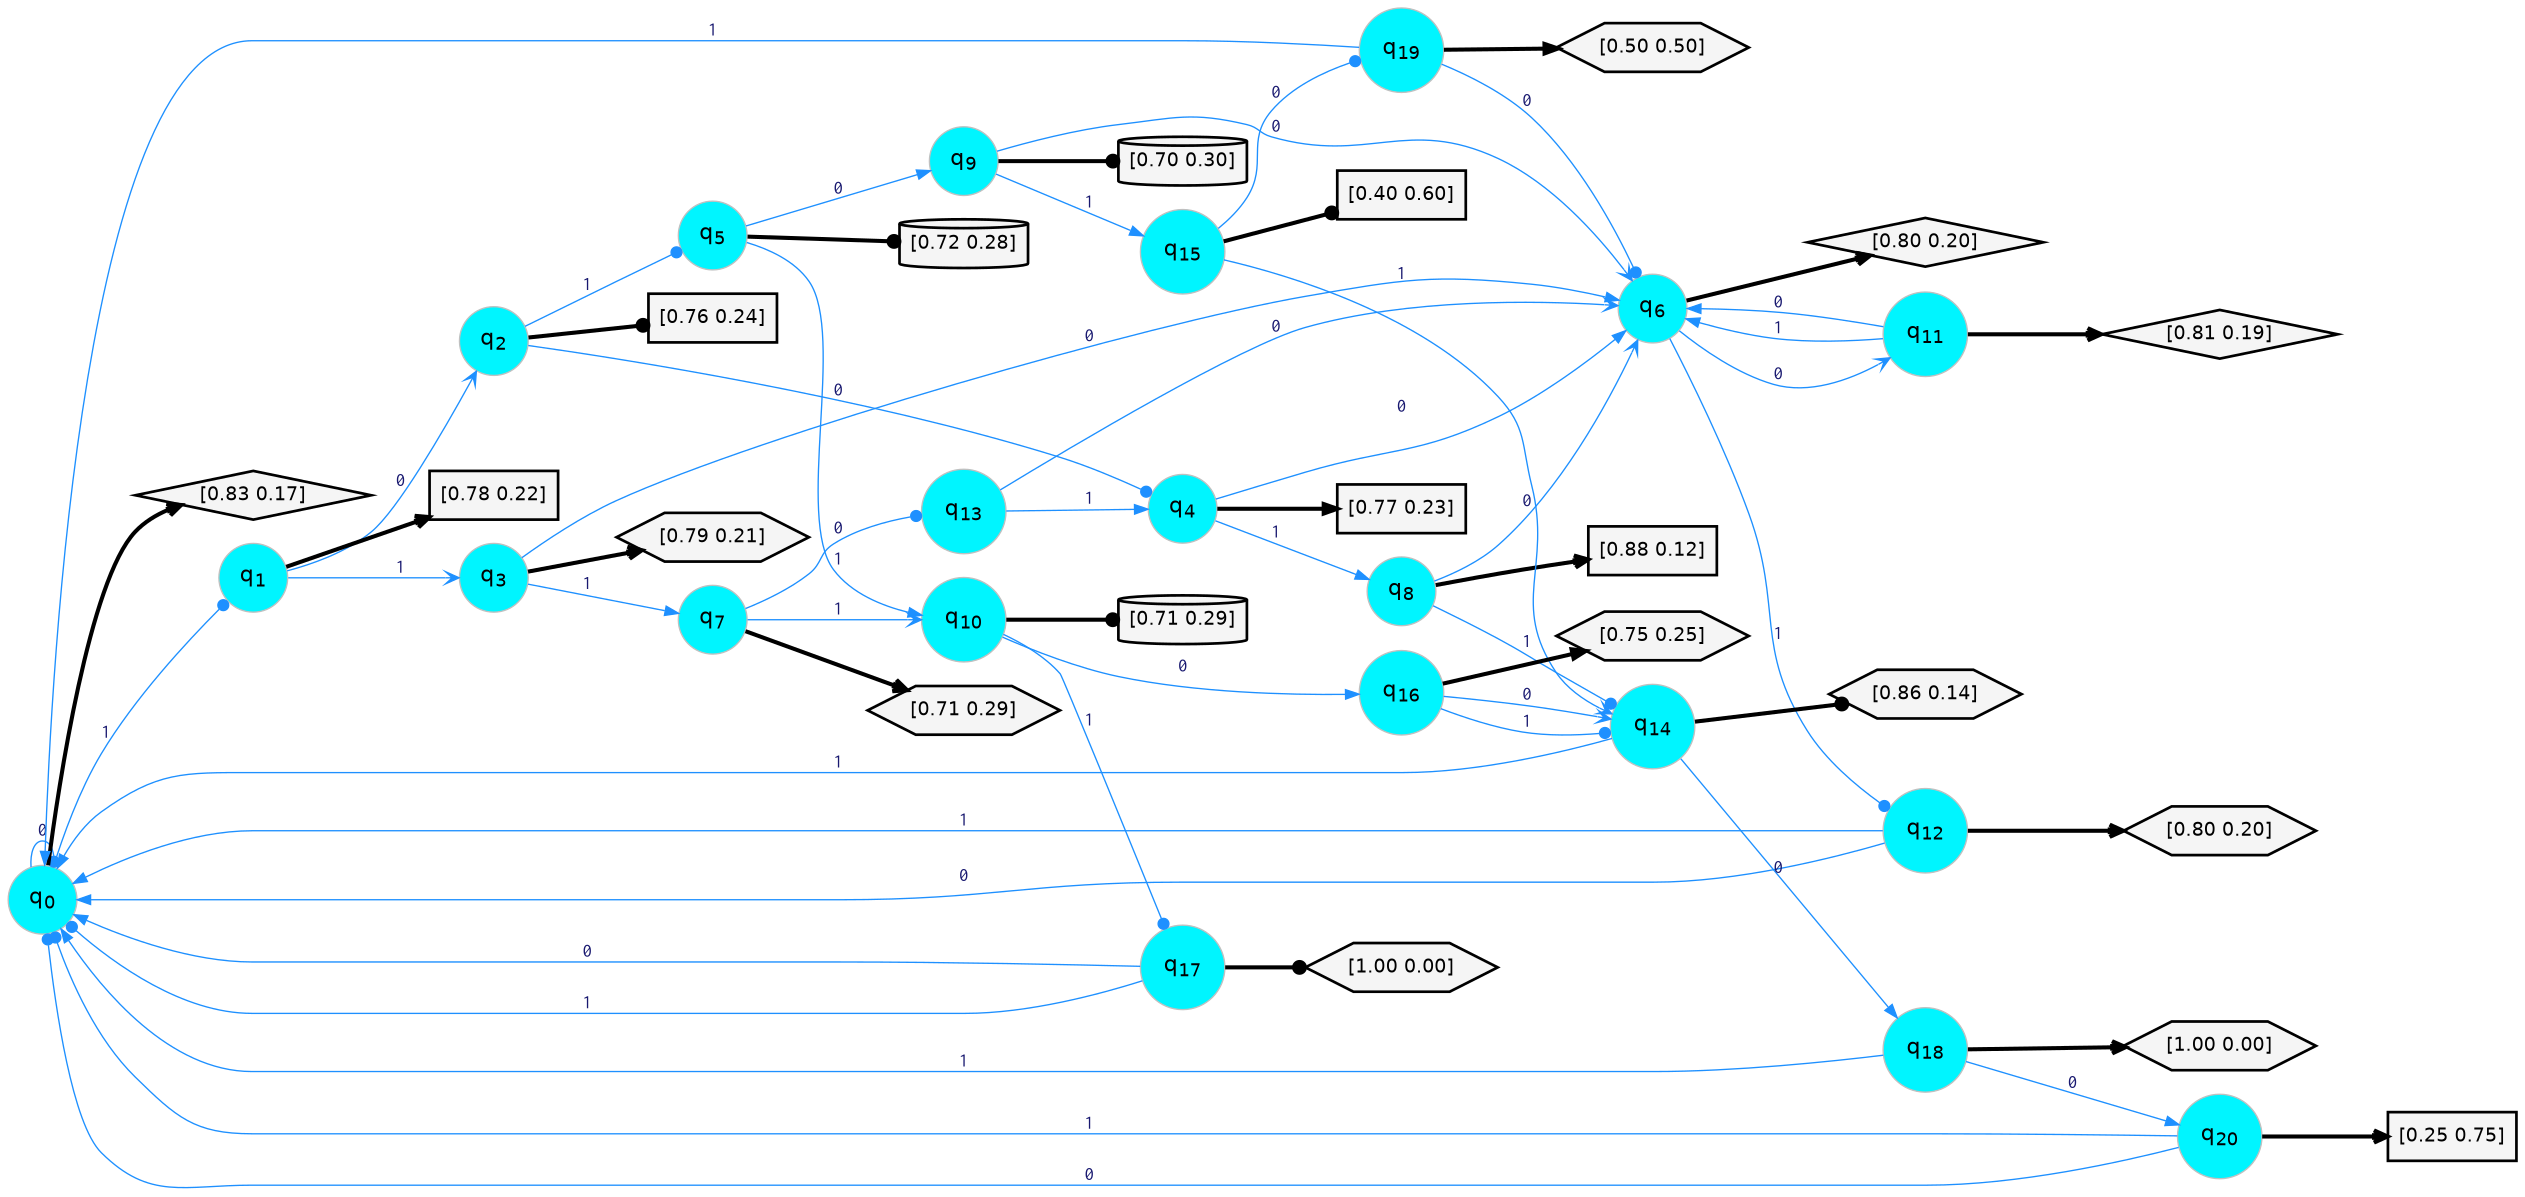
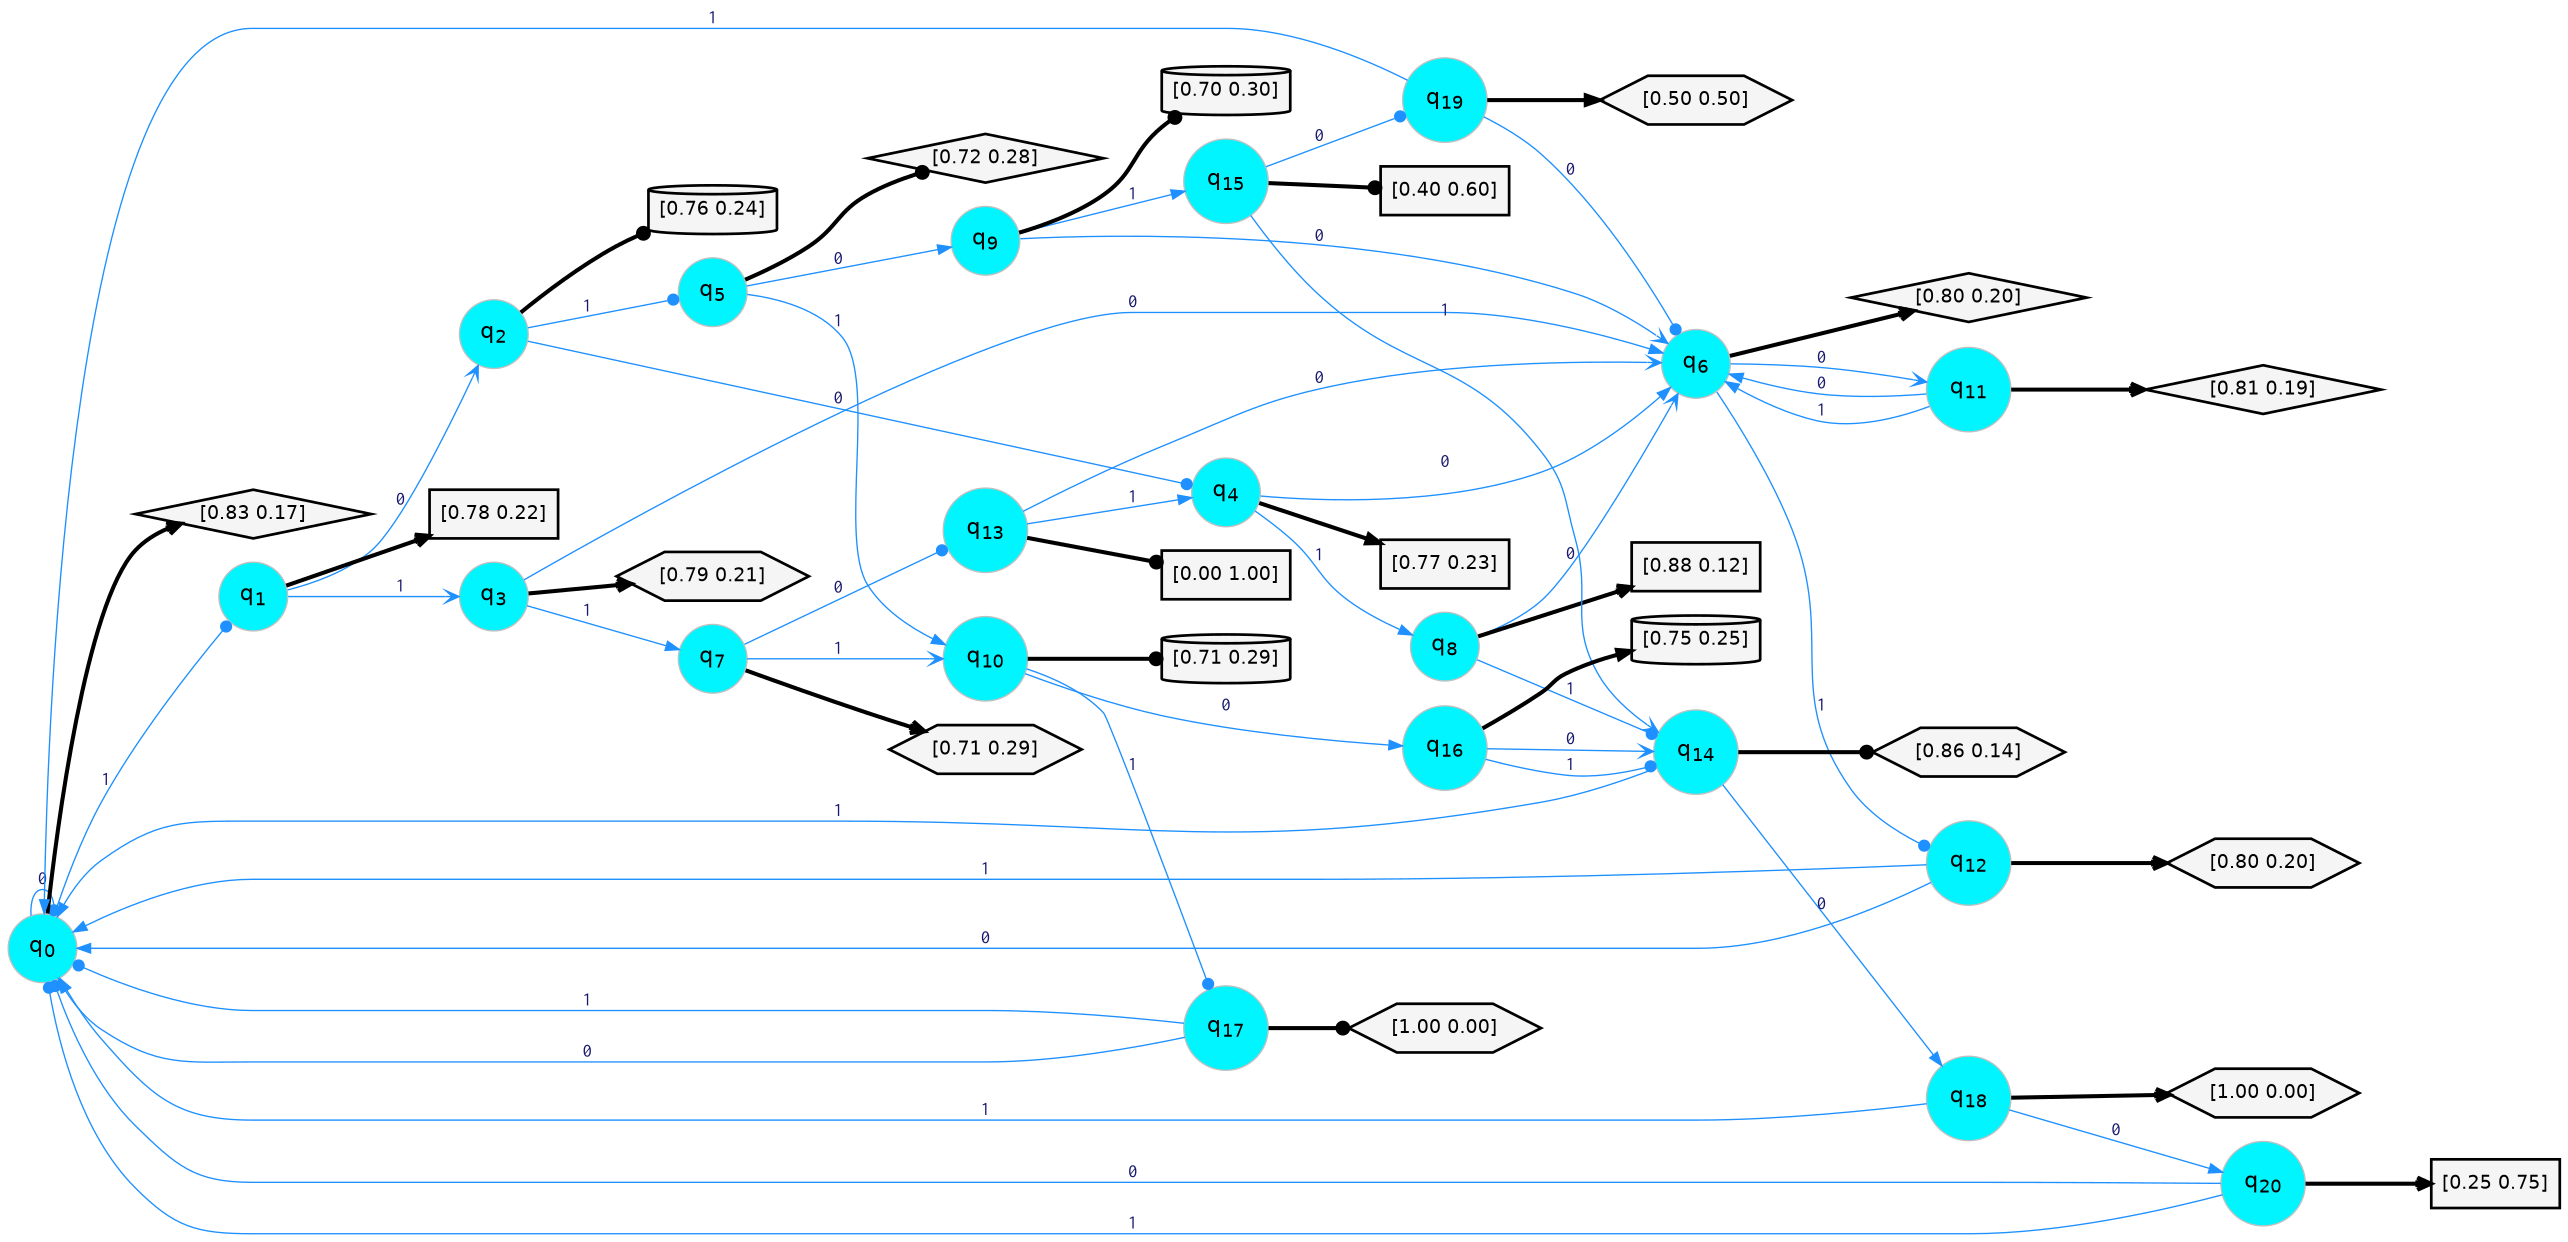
node "[0.72 0.28]": shape cylinder -> diamond
node "[0.76 0.24]": shape box -> cylinder
node "[0.00 1.00]": added
node "[0.75 0.25]": shape hexagon -> cylinder
